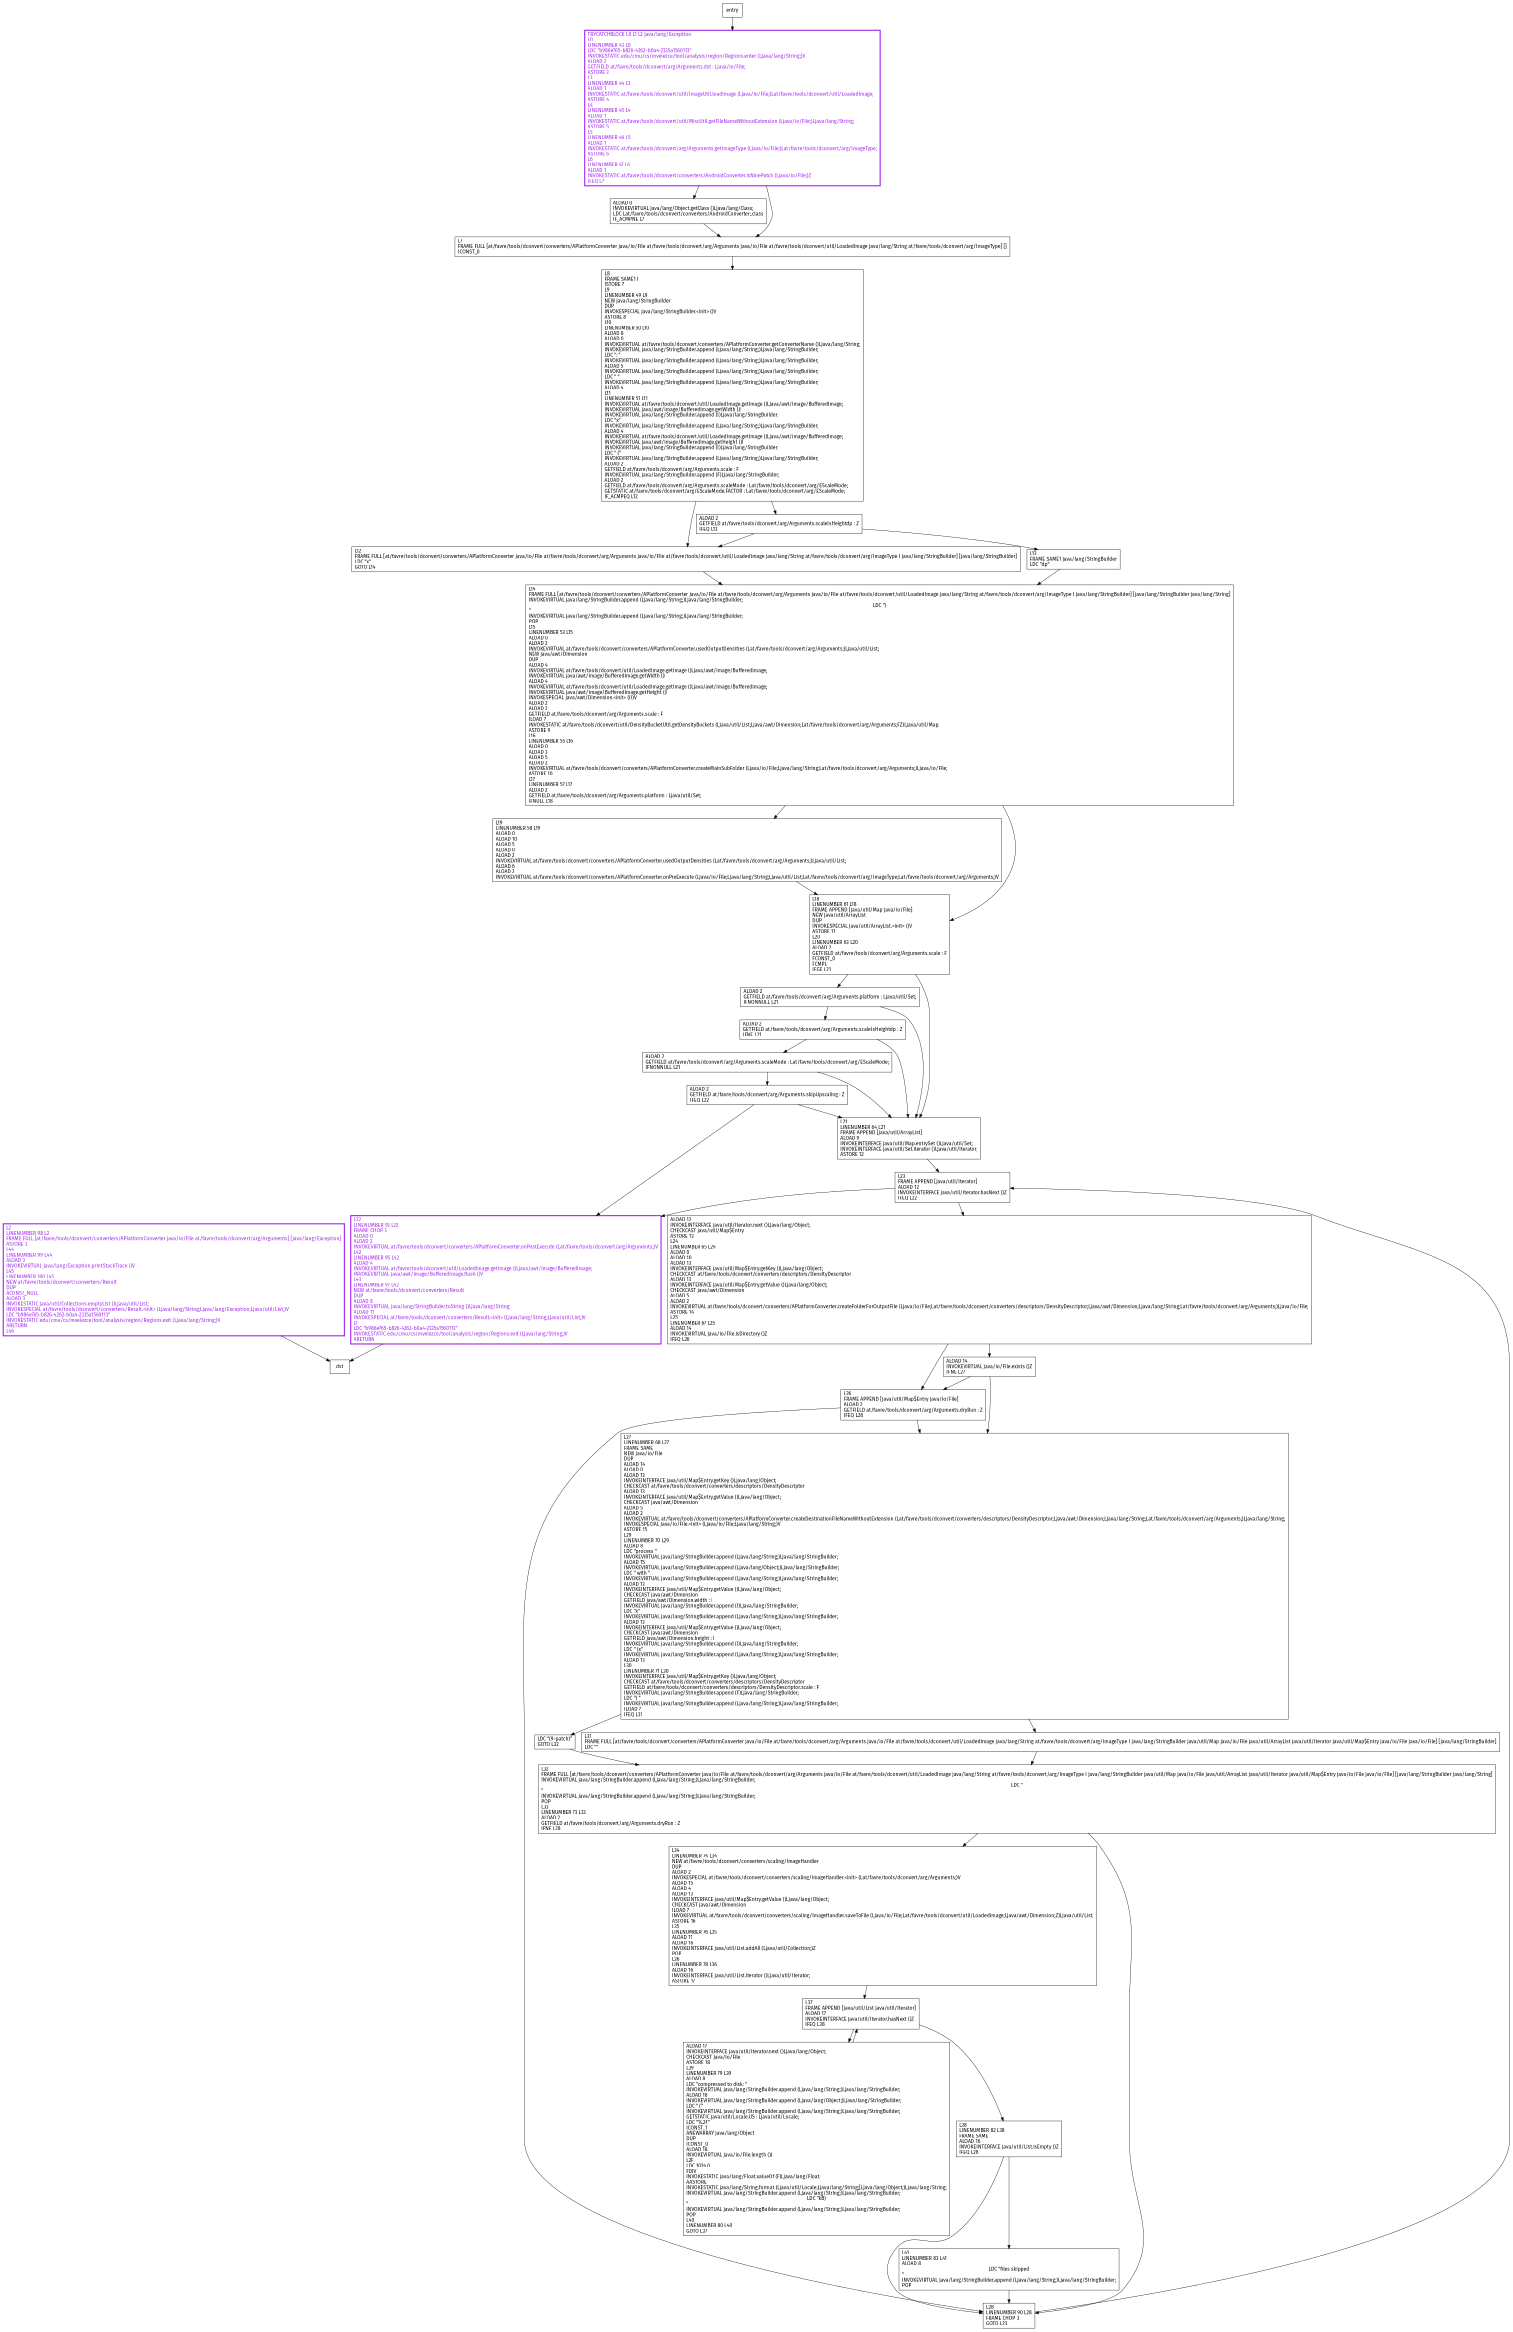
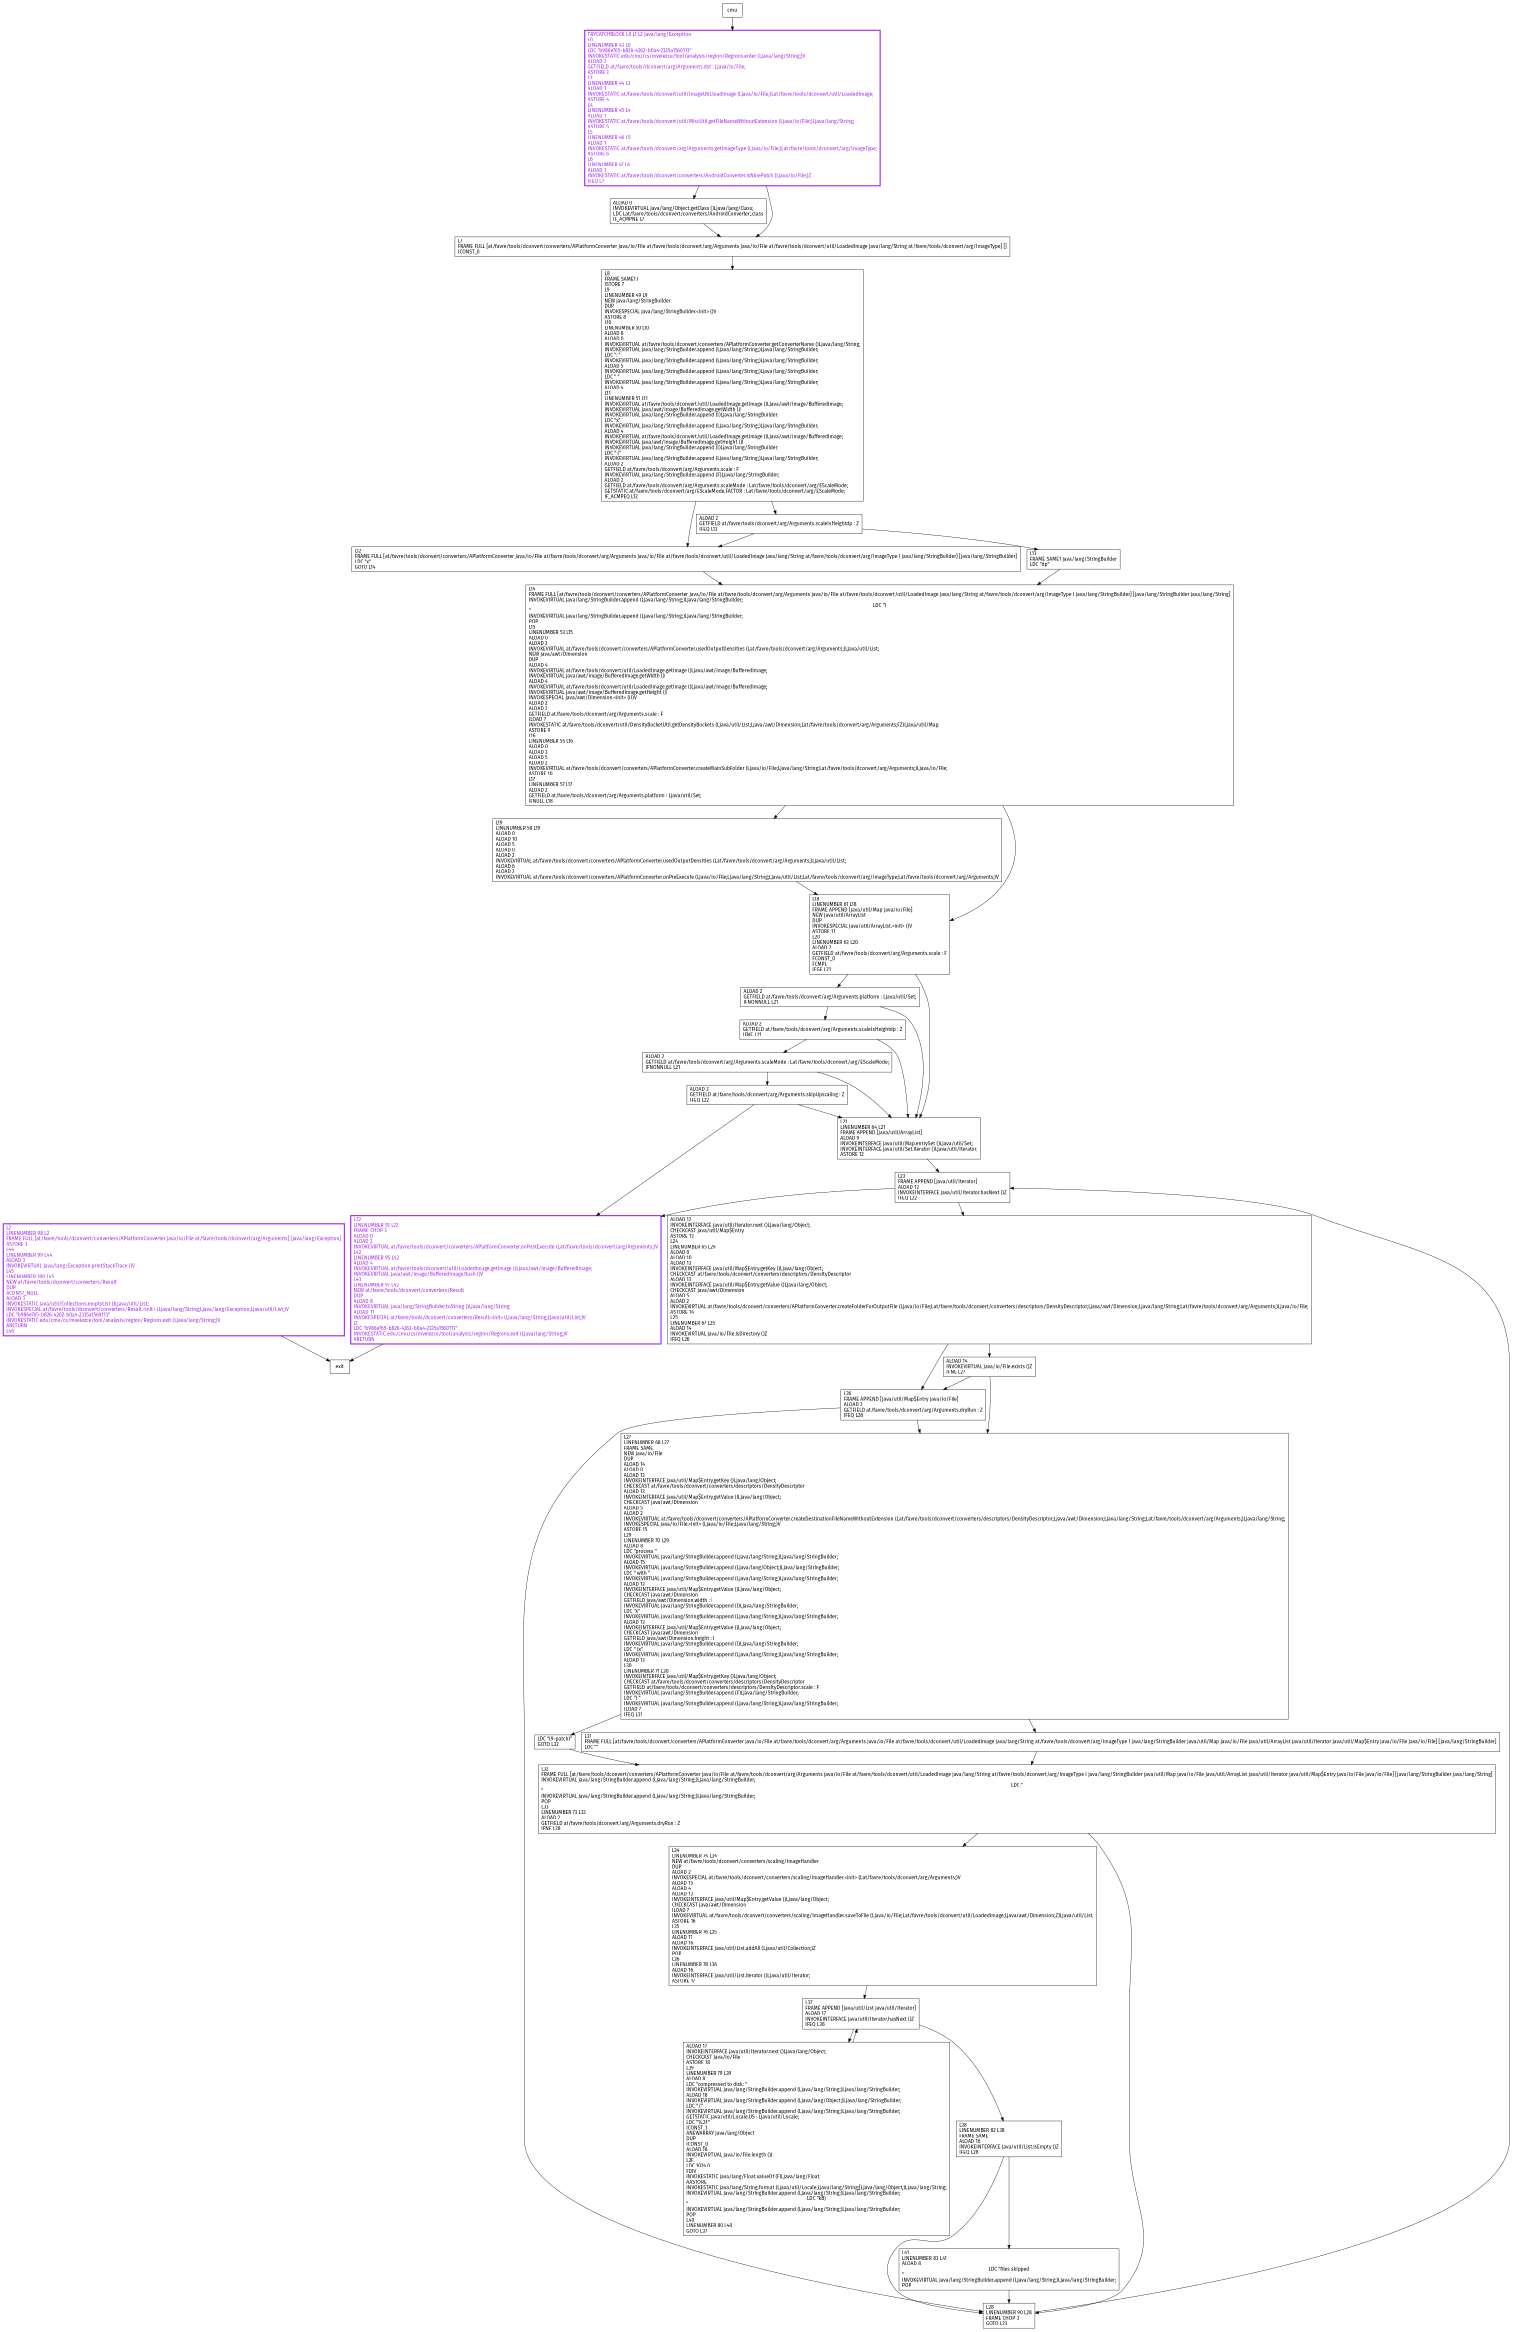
node "entry": label "entry" -> "cmu"
node "dst": label "dst" -> "exit"
